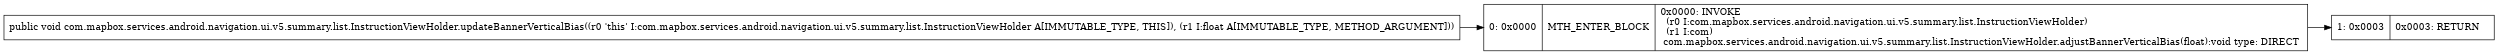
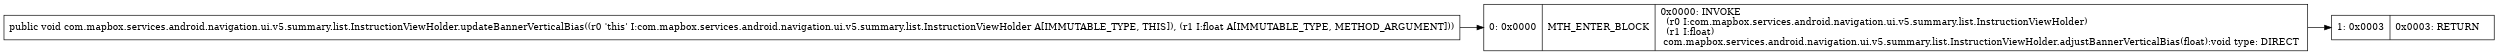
node "0: 0x0000": text "(r1 I:com)" -> "(r1 I:float)"
